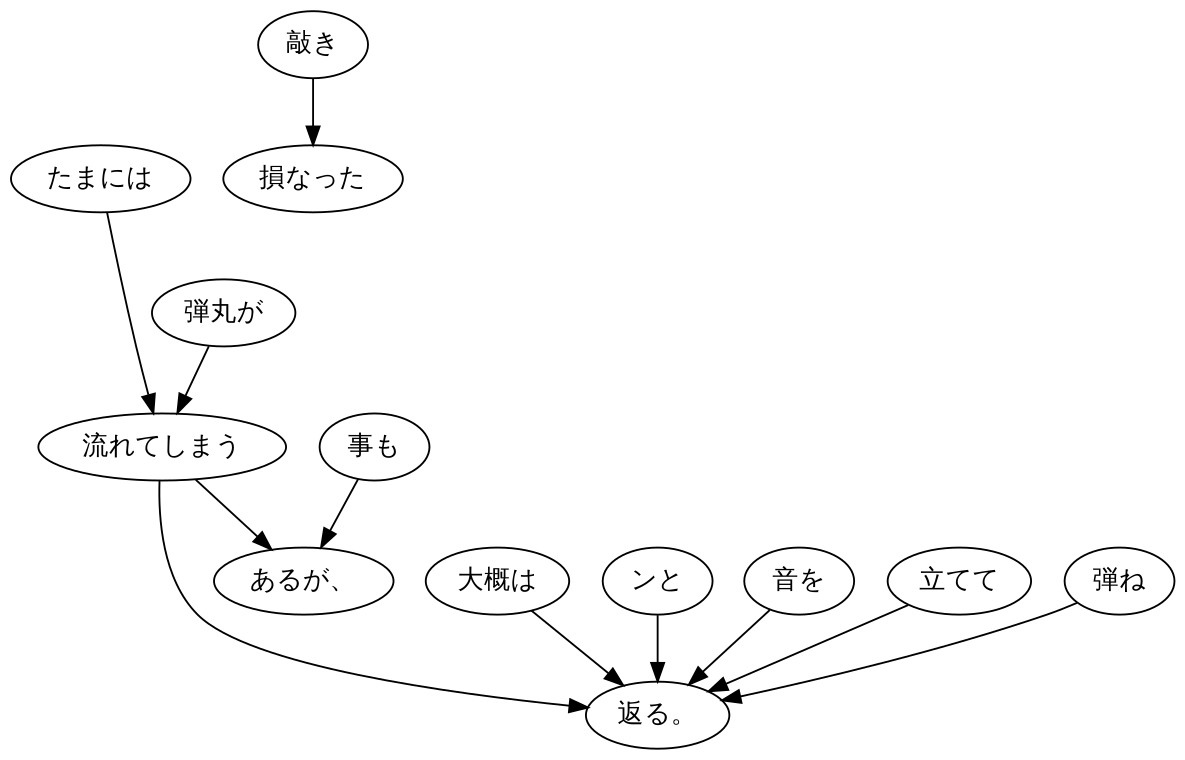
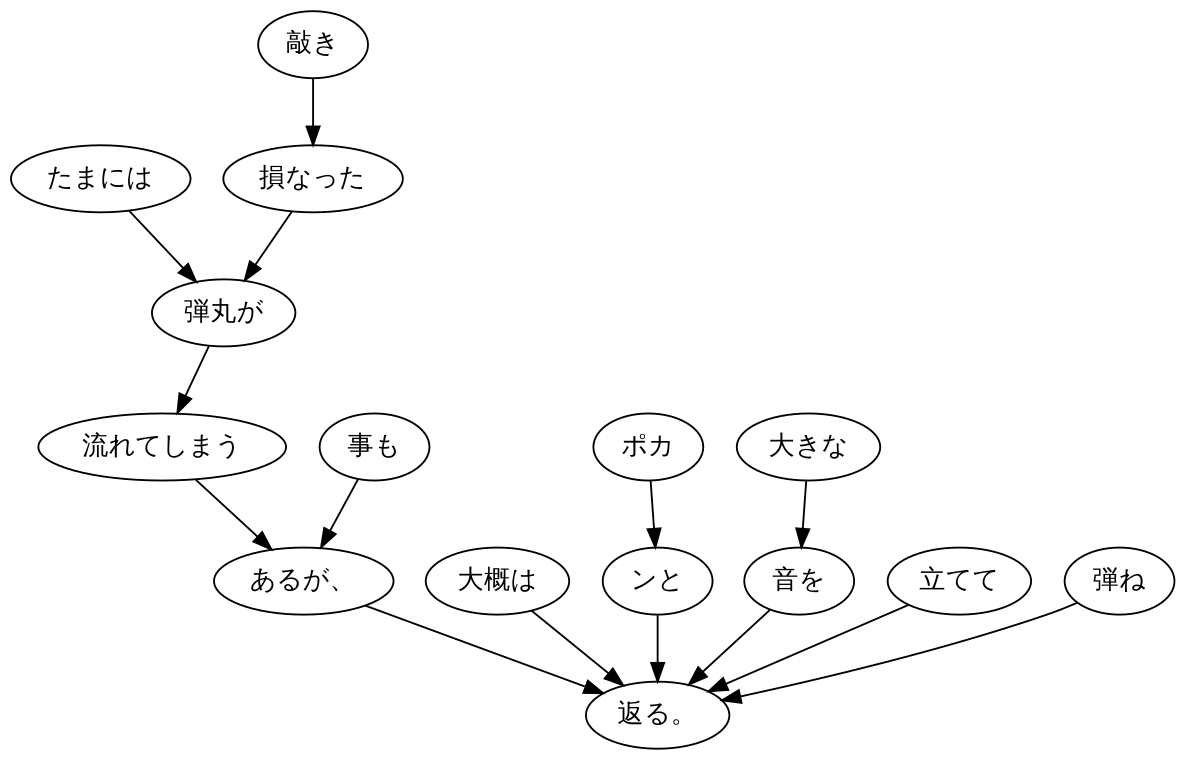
edge "損なった" -> "弾丸が": added
edge "たまには" -> "流れてしまう": now "たまには" -> "弾丸が"
node "ポカ": added
node "大きな": added
edge "流れてしまう" -> "返る。": now "あるが、" -> "返る。"
